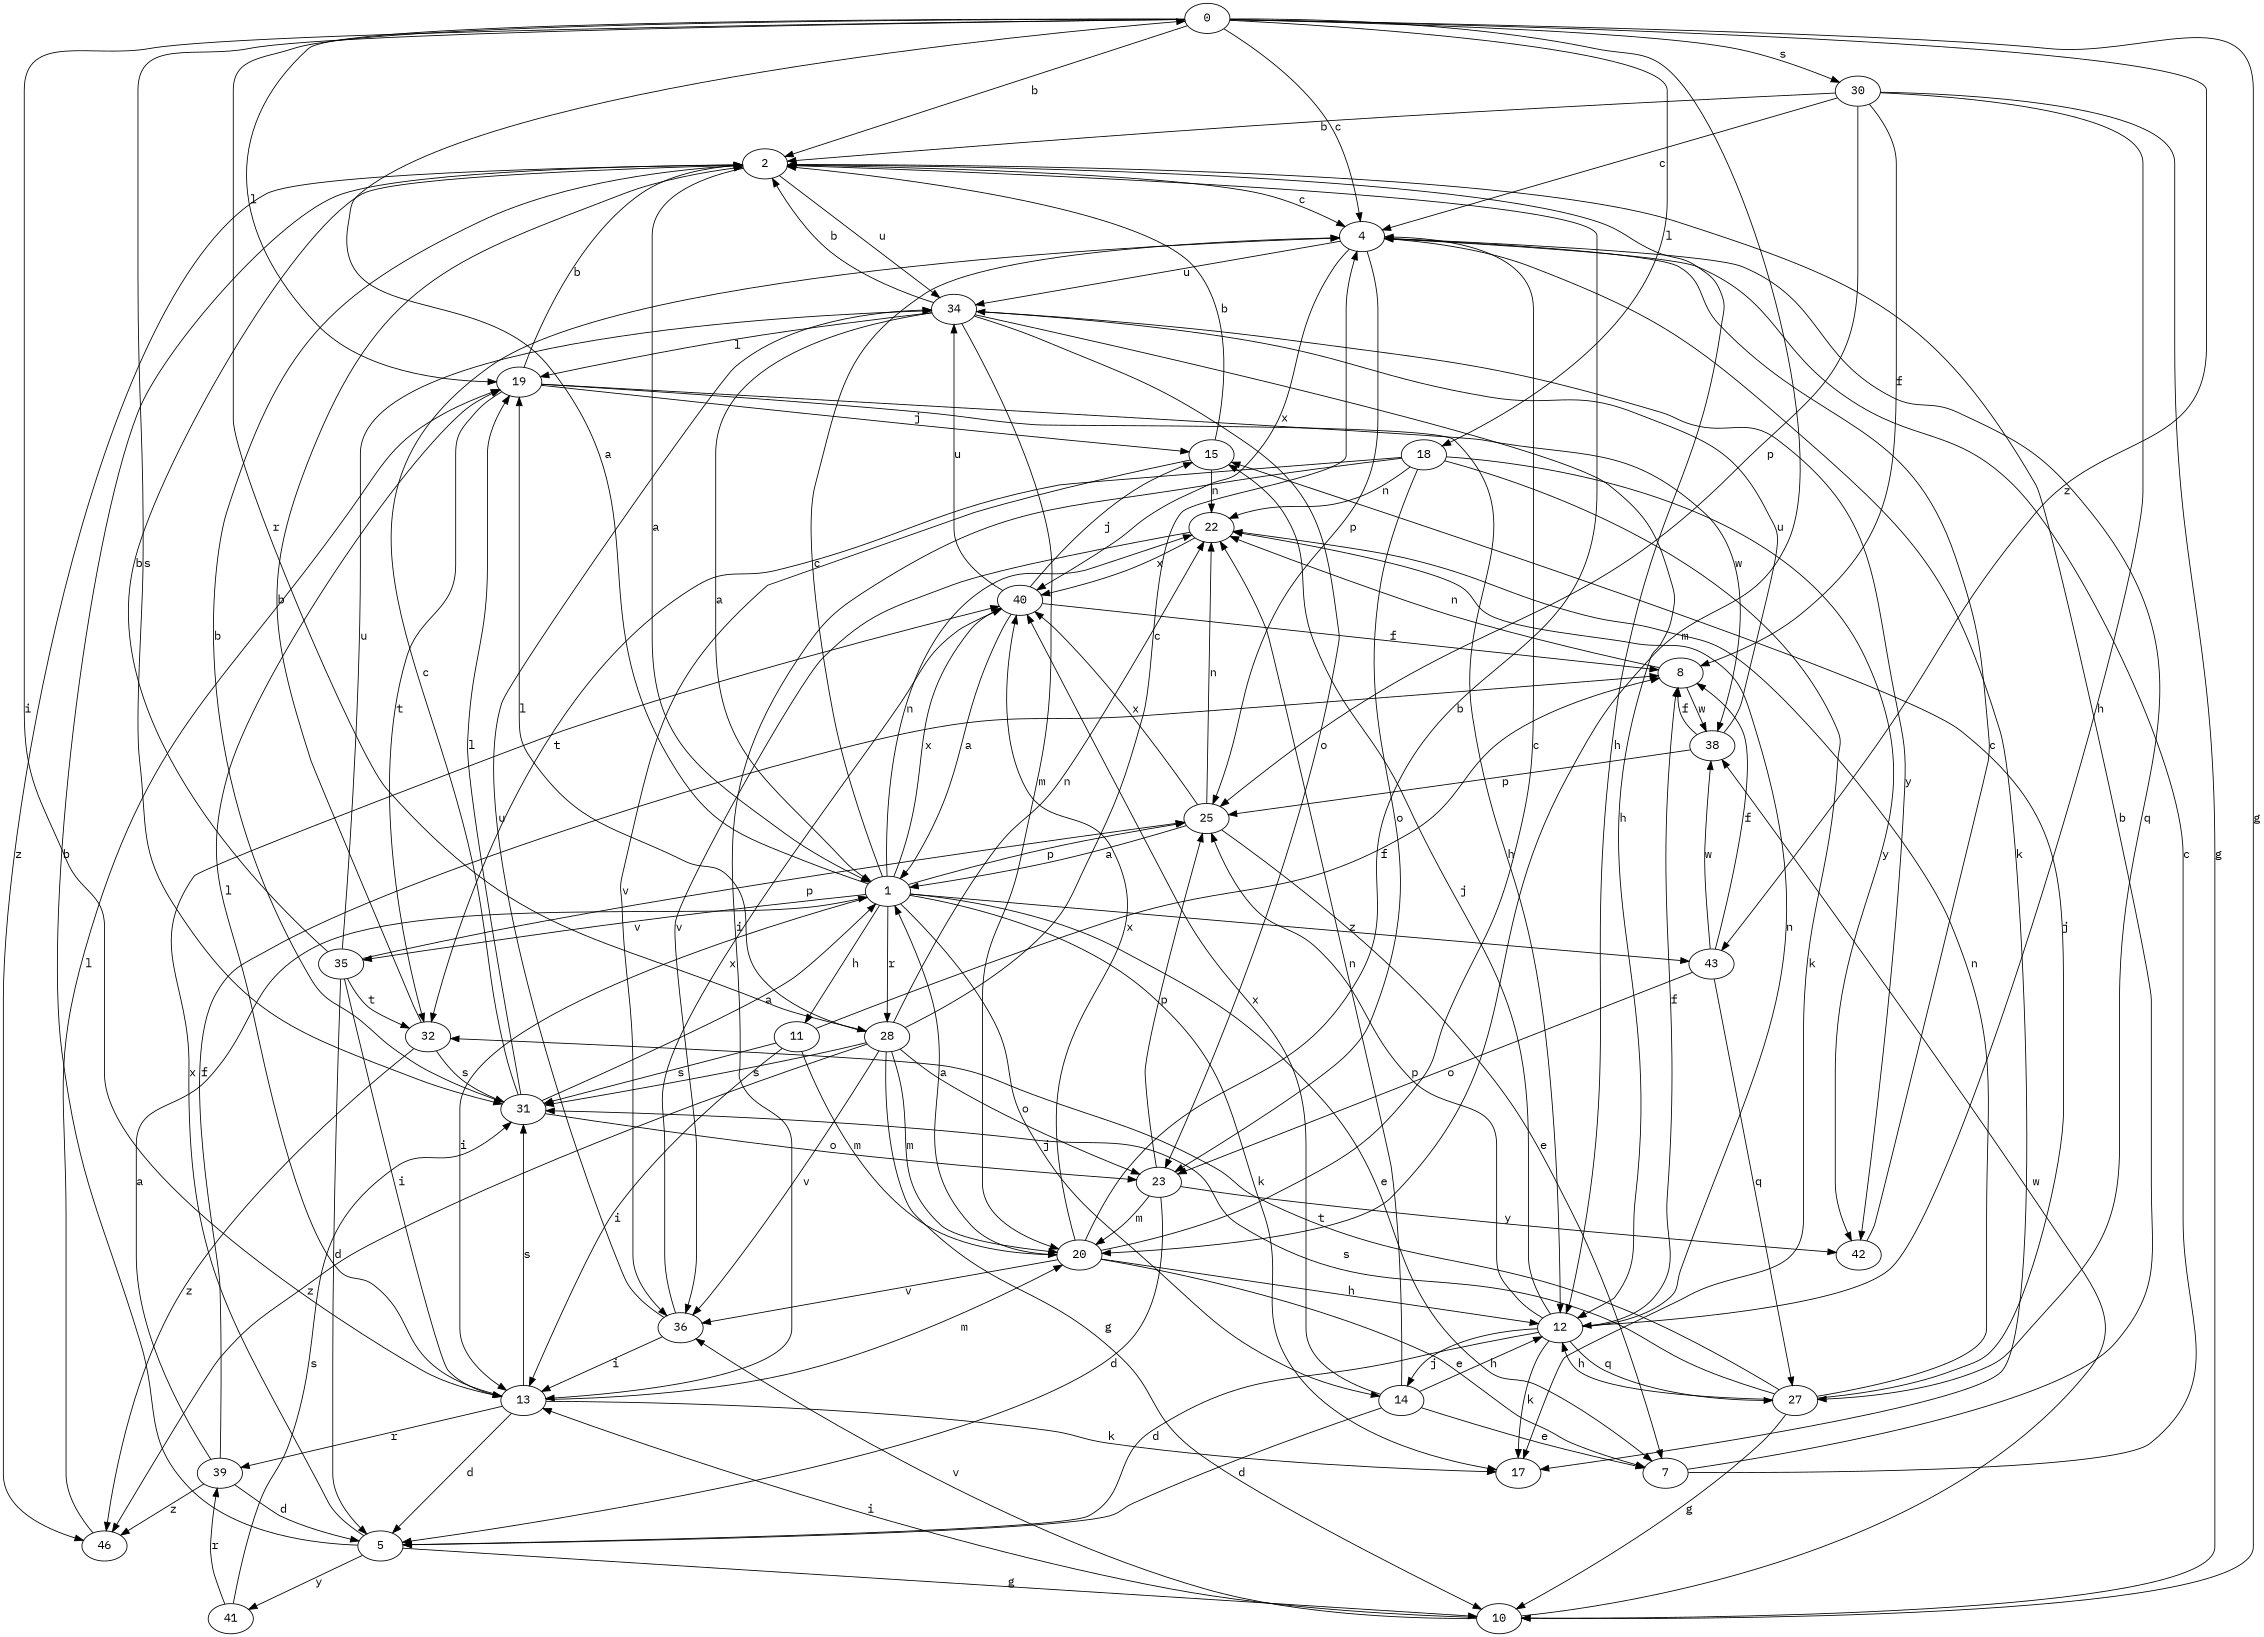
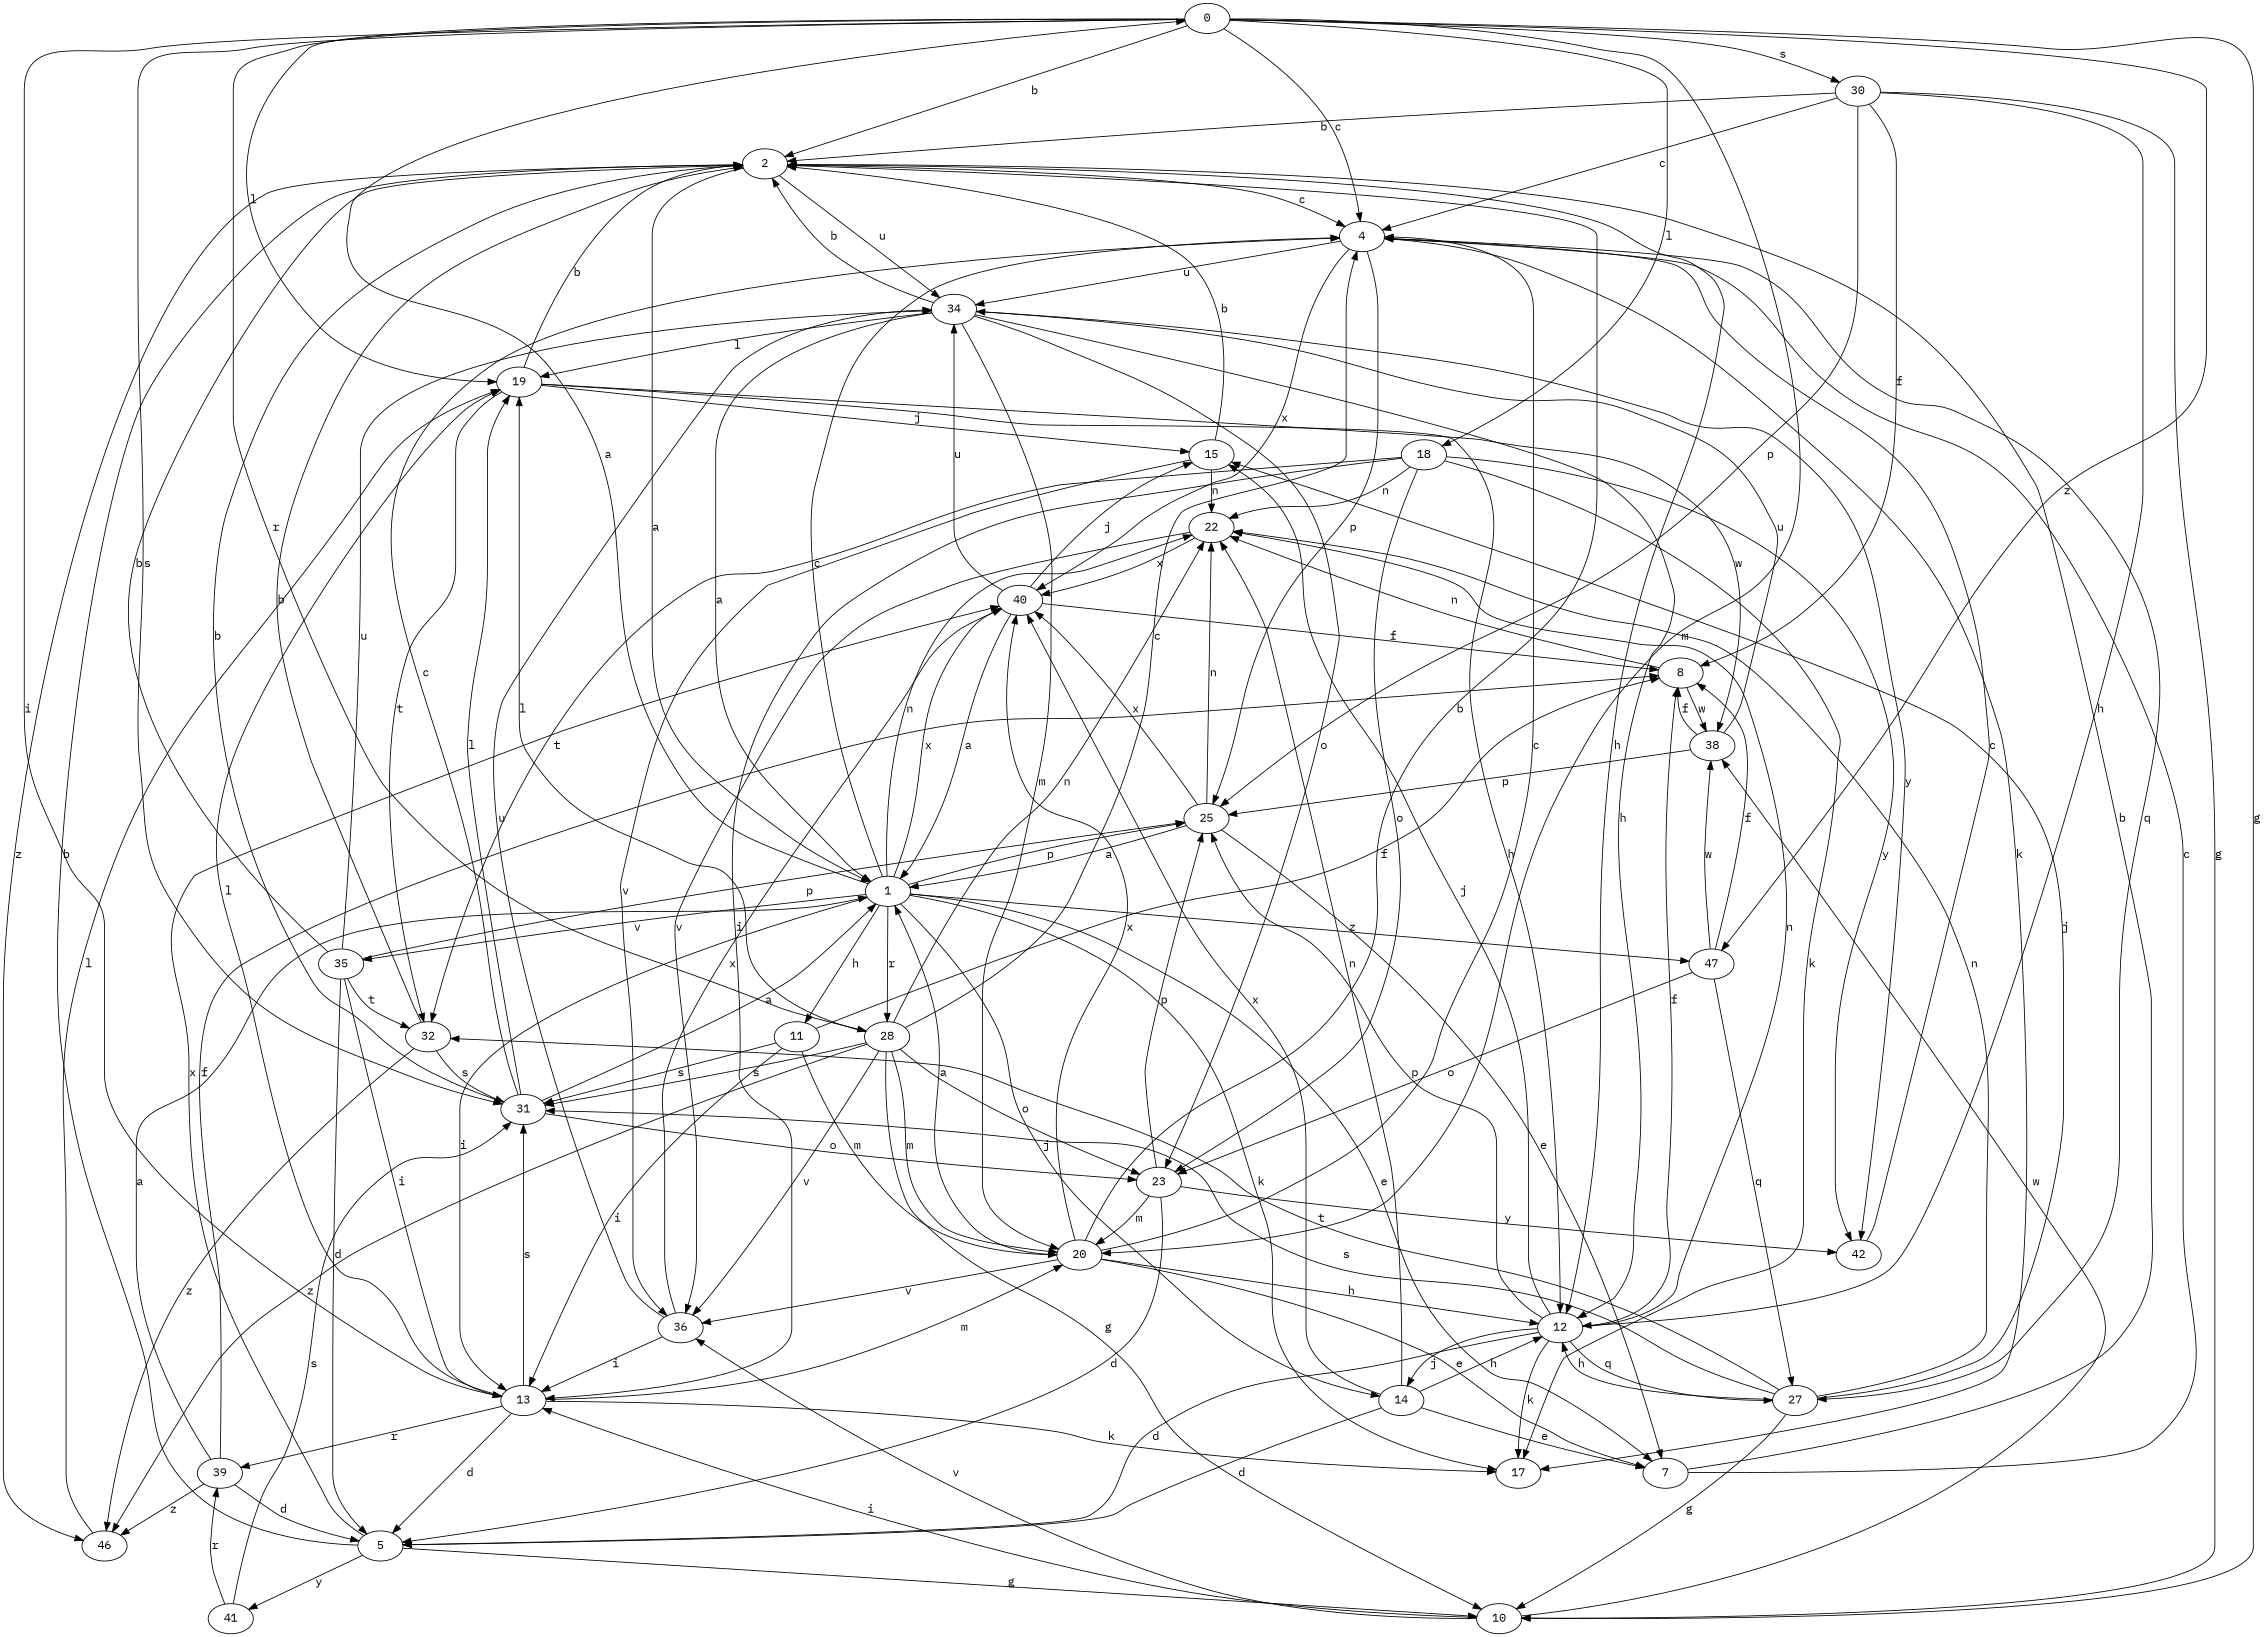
node "43": label "43" -> "47"
